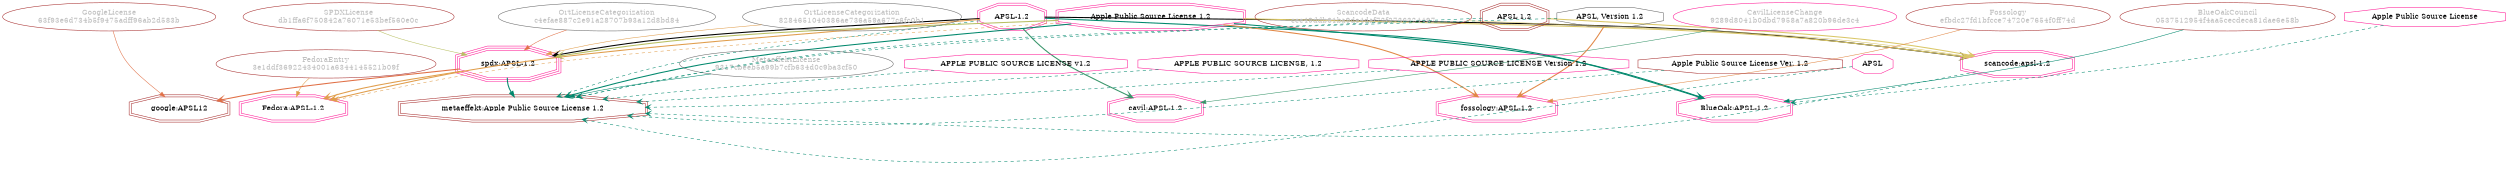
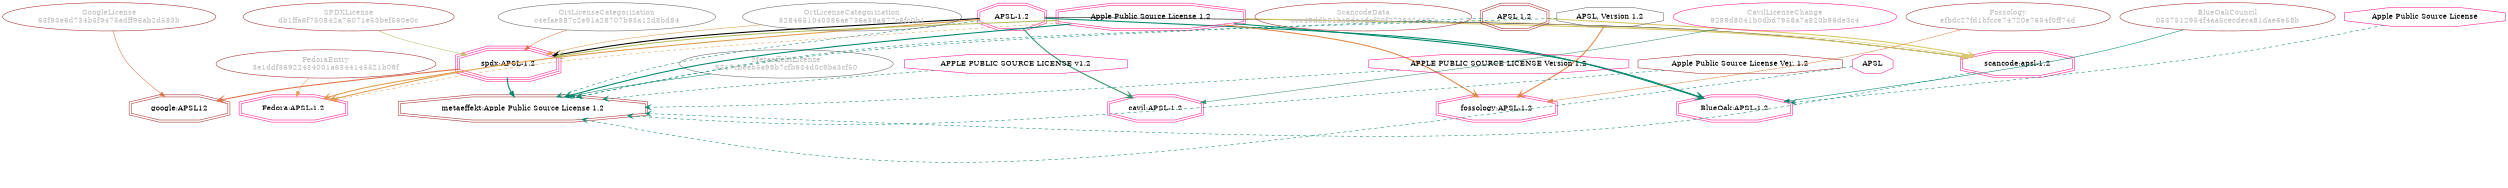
edge "APSL-1.2" -> "scancode:apsl-1.2": style bold -> solid
edge "Apple Public Source License 1.2" -> "BlueOak:APSL-1.2": arrowhead normal -> vee
node "APPLE PUBLIC SOURCE LICENSE, 1.2": removed
